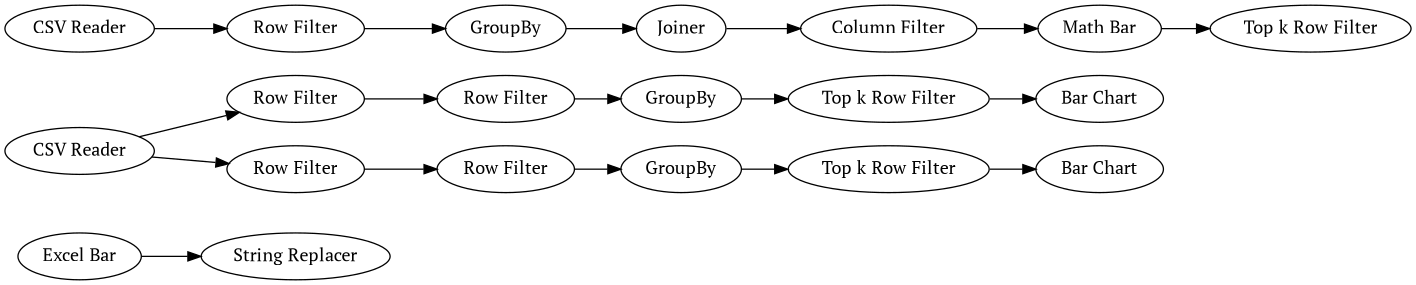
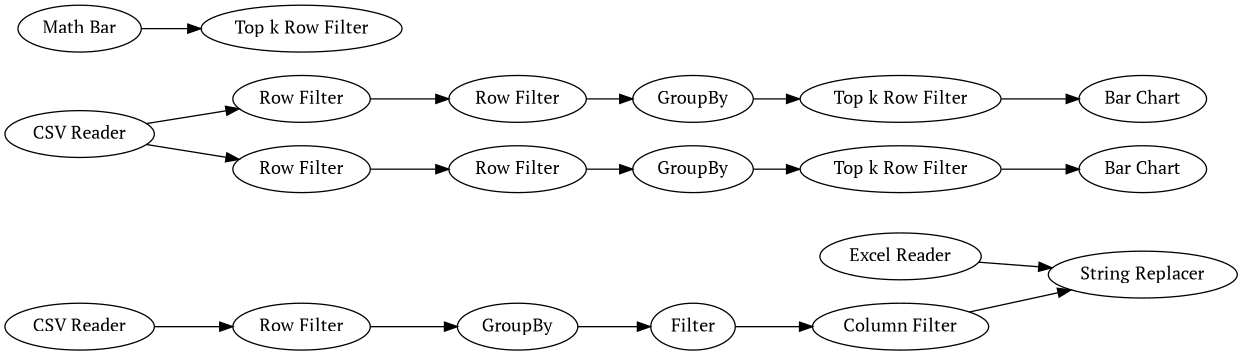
node "Joiner": label "Joiner" -> "Filter"
edge "Column Filter" -> "Math Bar": now "Column Filter" -> "String Replacer"
node "Excel Bar": label "Excel Bar" -> "Excel Reader"
